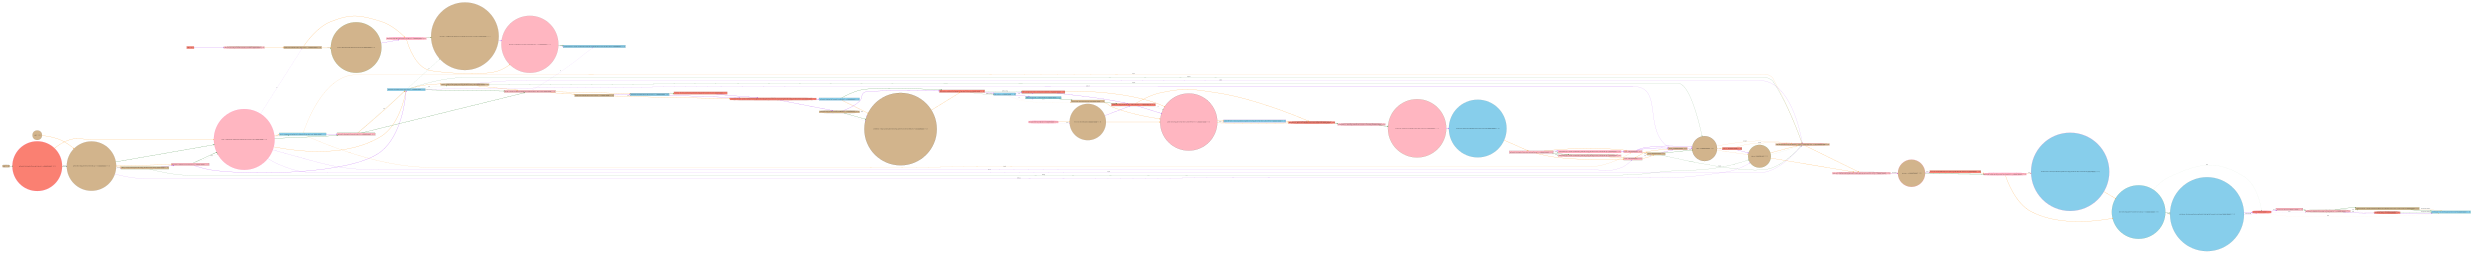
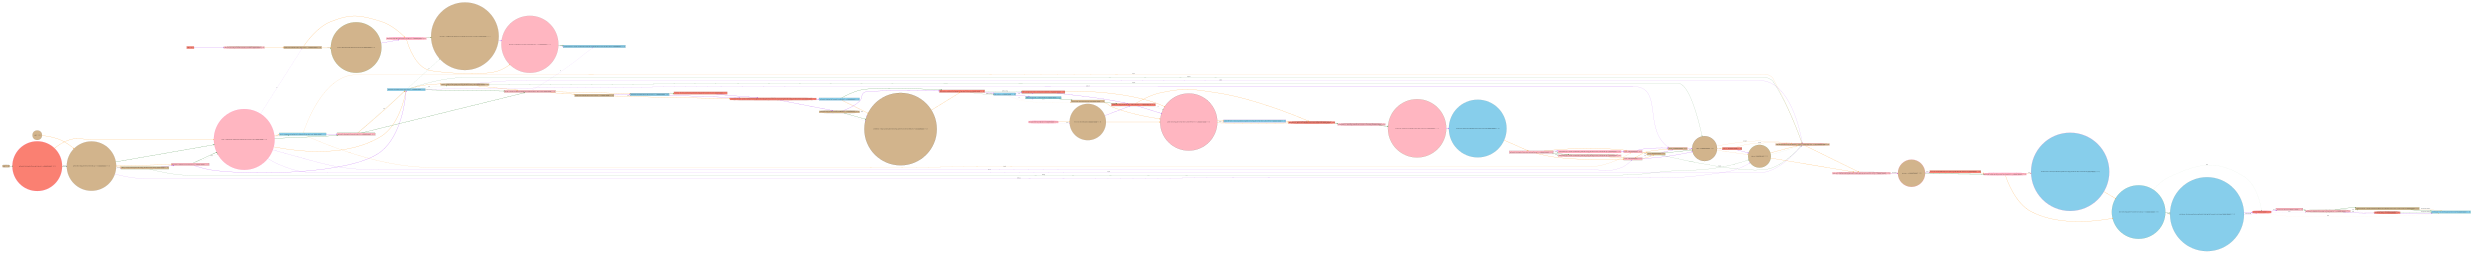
edge "input < 256@@@29@@@['1', '0', '0']" -> "output < 256@@@30@@@['1', '1', '0']": now "input < 256@@@29@@@['0', '1', '0']" -> "output < 256@@@30@@@['1', '1', '0']"
